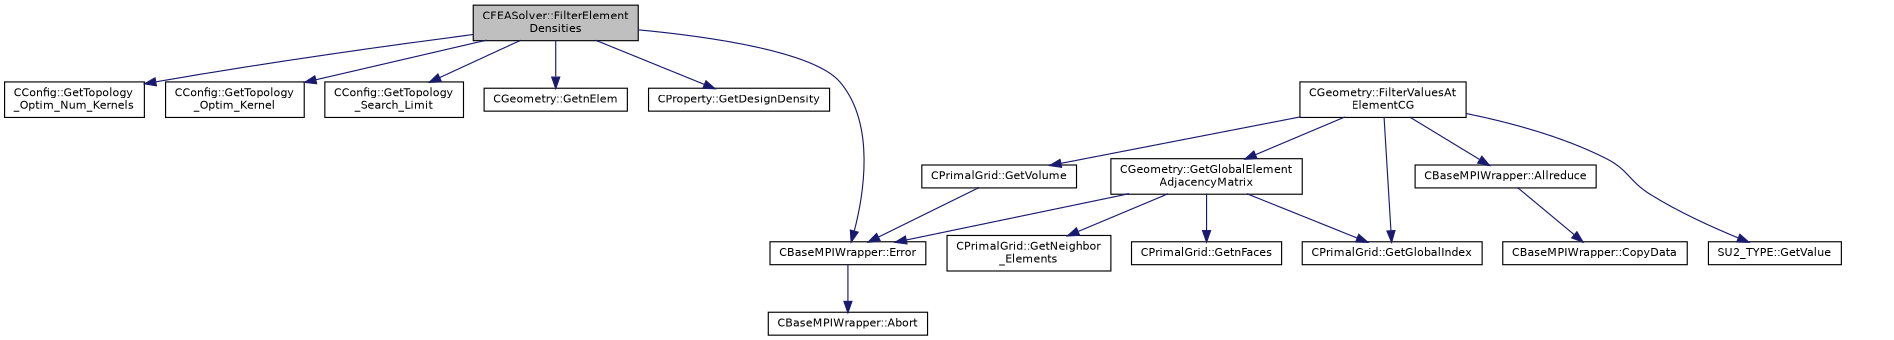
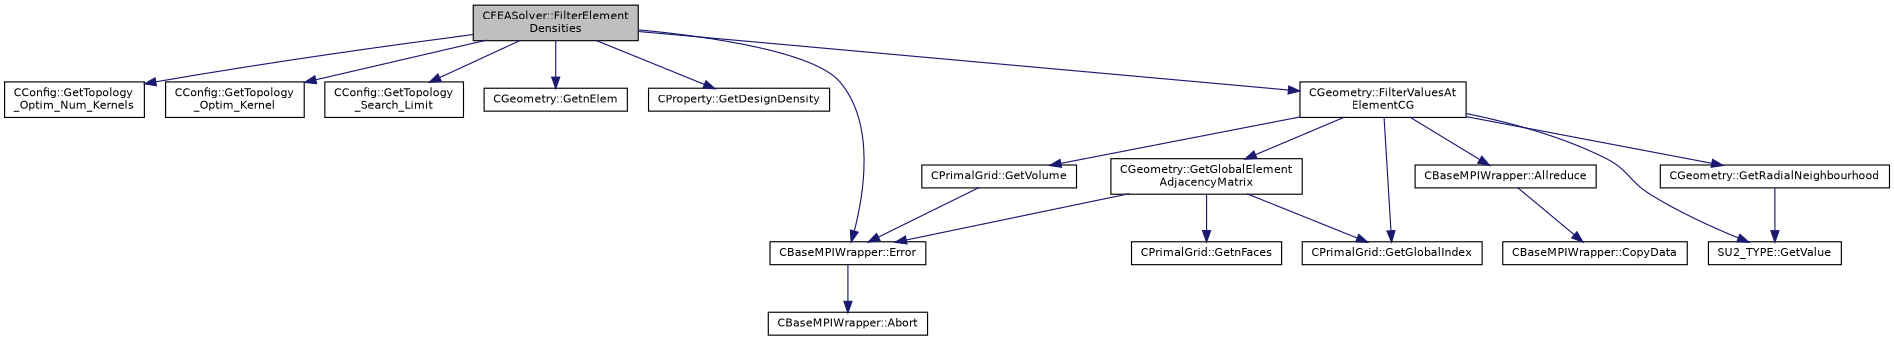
edge "CFEASolver::FilterElement Densities" -> "CGeometry::FilterValuesAt ElementCG": added
node "CGeometry::GetRadialNeighbourhood": added
node "CPrimalGrid::GetNeighbor _Elements": removed
